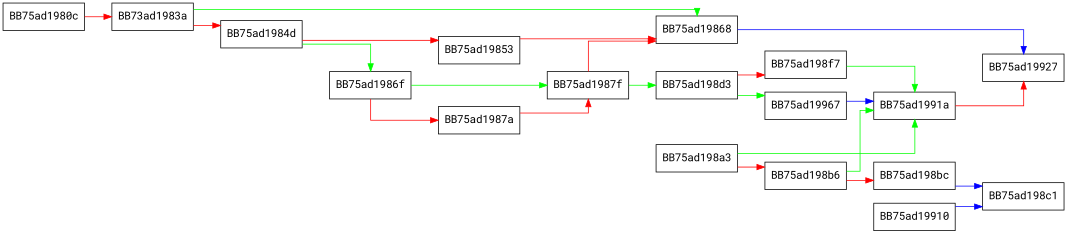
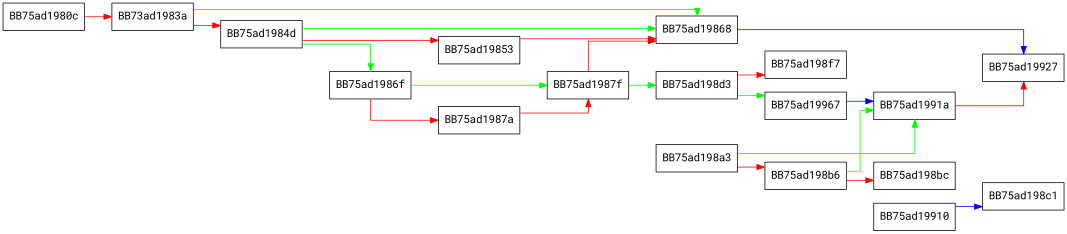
edge "BB75ad1984d" -> "BB75ad19868": added
edge "BB75ad198f7" -> "BB75ad1991a": removed
edge "BB75ad198bc" -> "BB75ad198c1": removed
